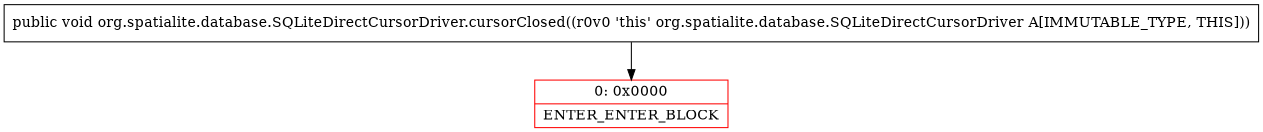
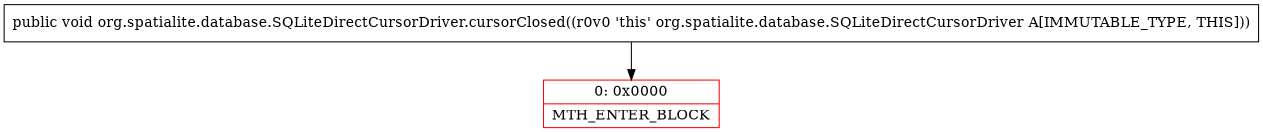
node "0: 0x0000": text "ENTER_ENTER_BLOCK" -> "MTH_ENTER_BLOCK"
